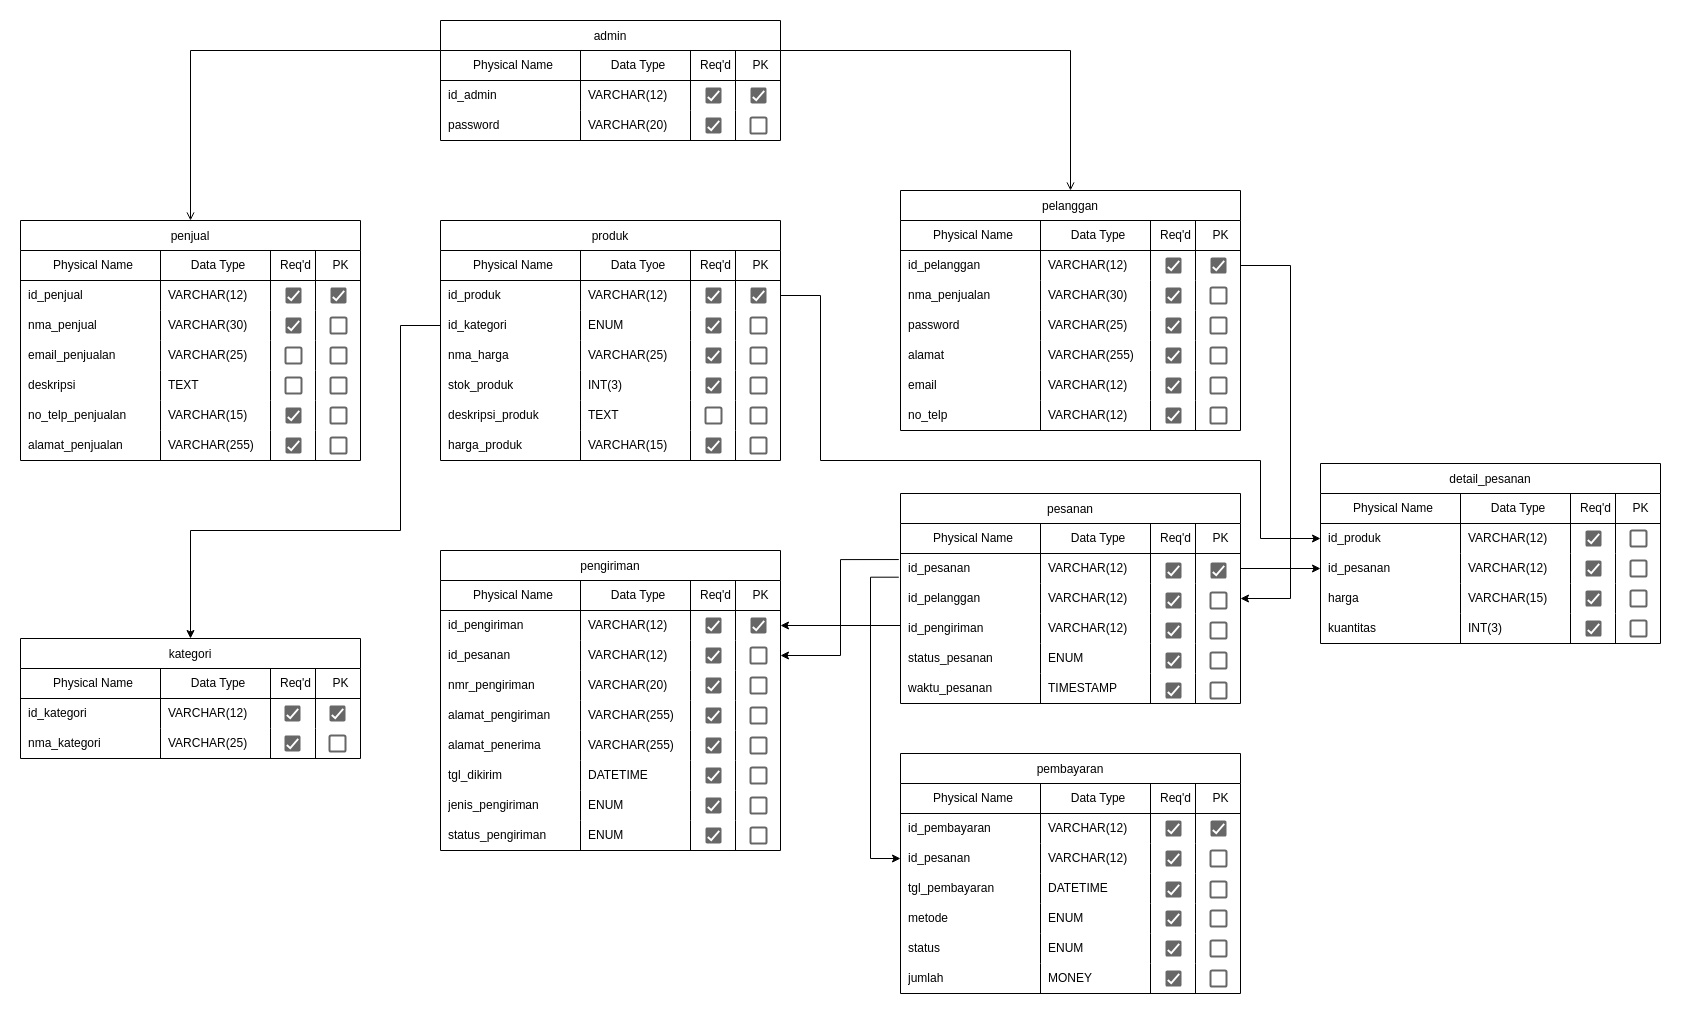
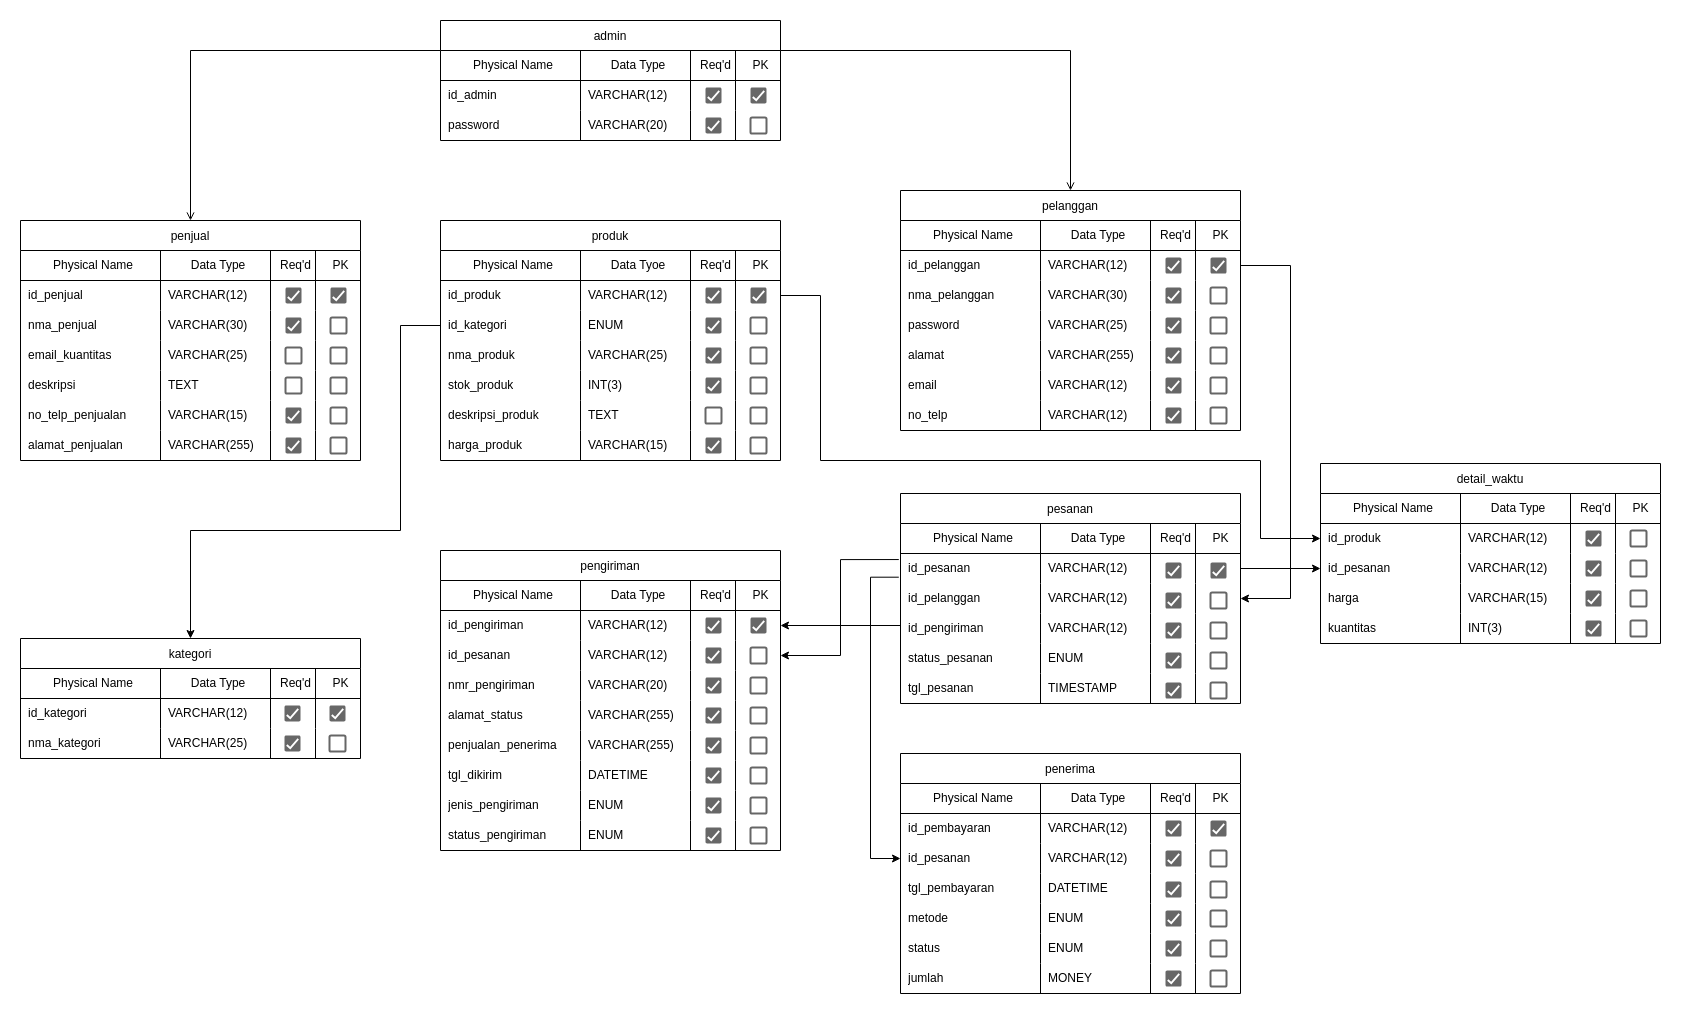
node "nma_penjualan": label "nma_penjualan" -> "nma_pelanggan"
node "email_penjualan": label "email_penjualan" -> "email_kuantitas"
node "nma_harga": label "nma_harga" -> "nma_produk"
node "detail_pesanan": label "detail_pesanan" -> "detail_waktu"
node "waktu_pesanan": label "waktu_pesanan" -> "tgl_pesanan"
node "alamat_pengiriman": label "alamat_pengiriman" -> "alamat_status"
node "alamat_penerima": label "alamat_penerima" -> "penjualan_penerima"
node "pembayaran": label "pembayaran" -> "penerima"
